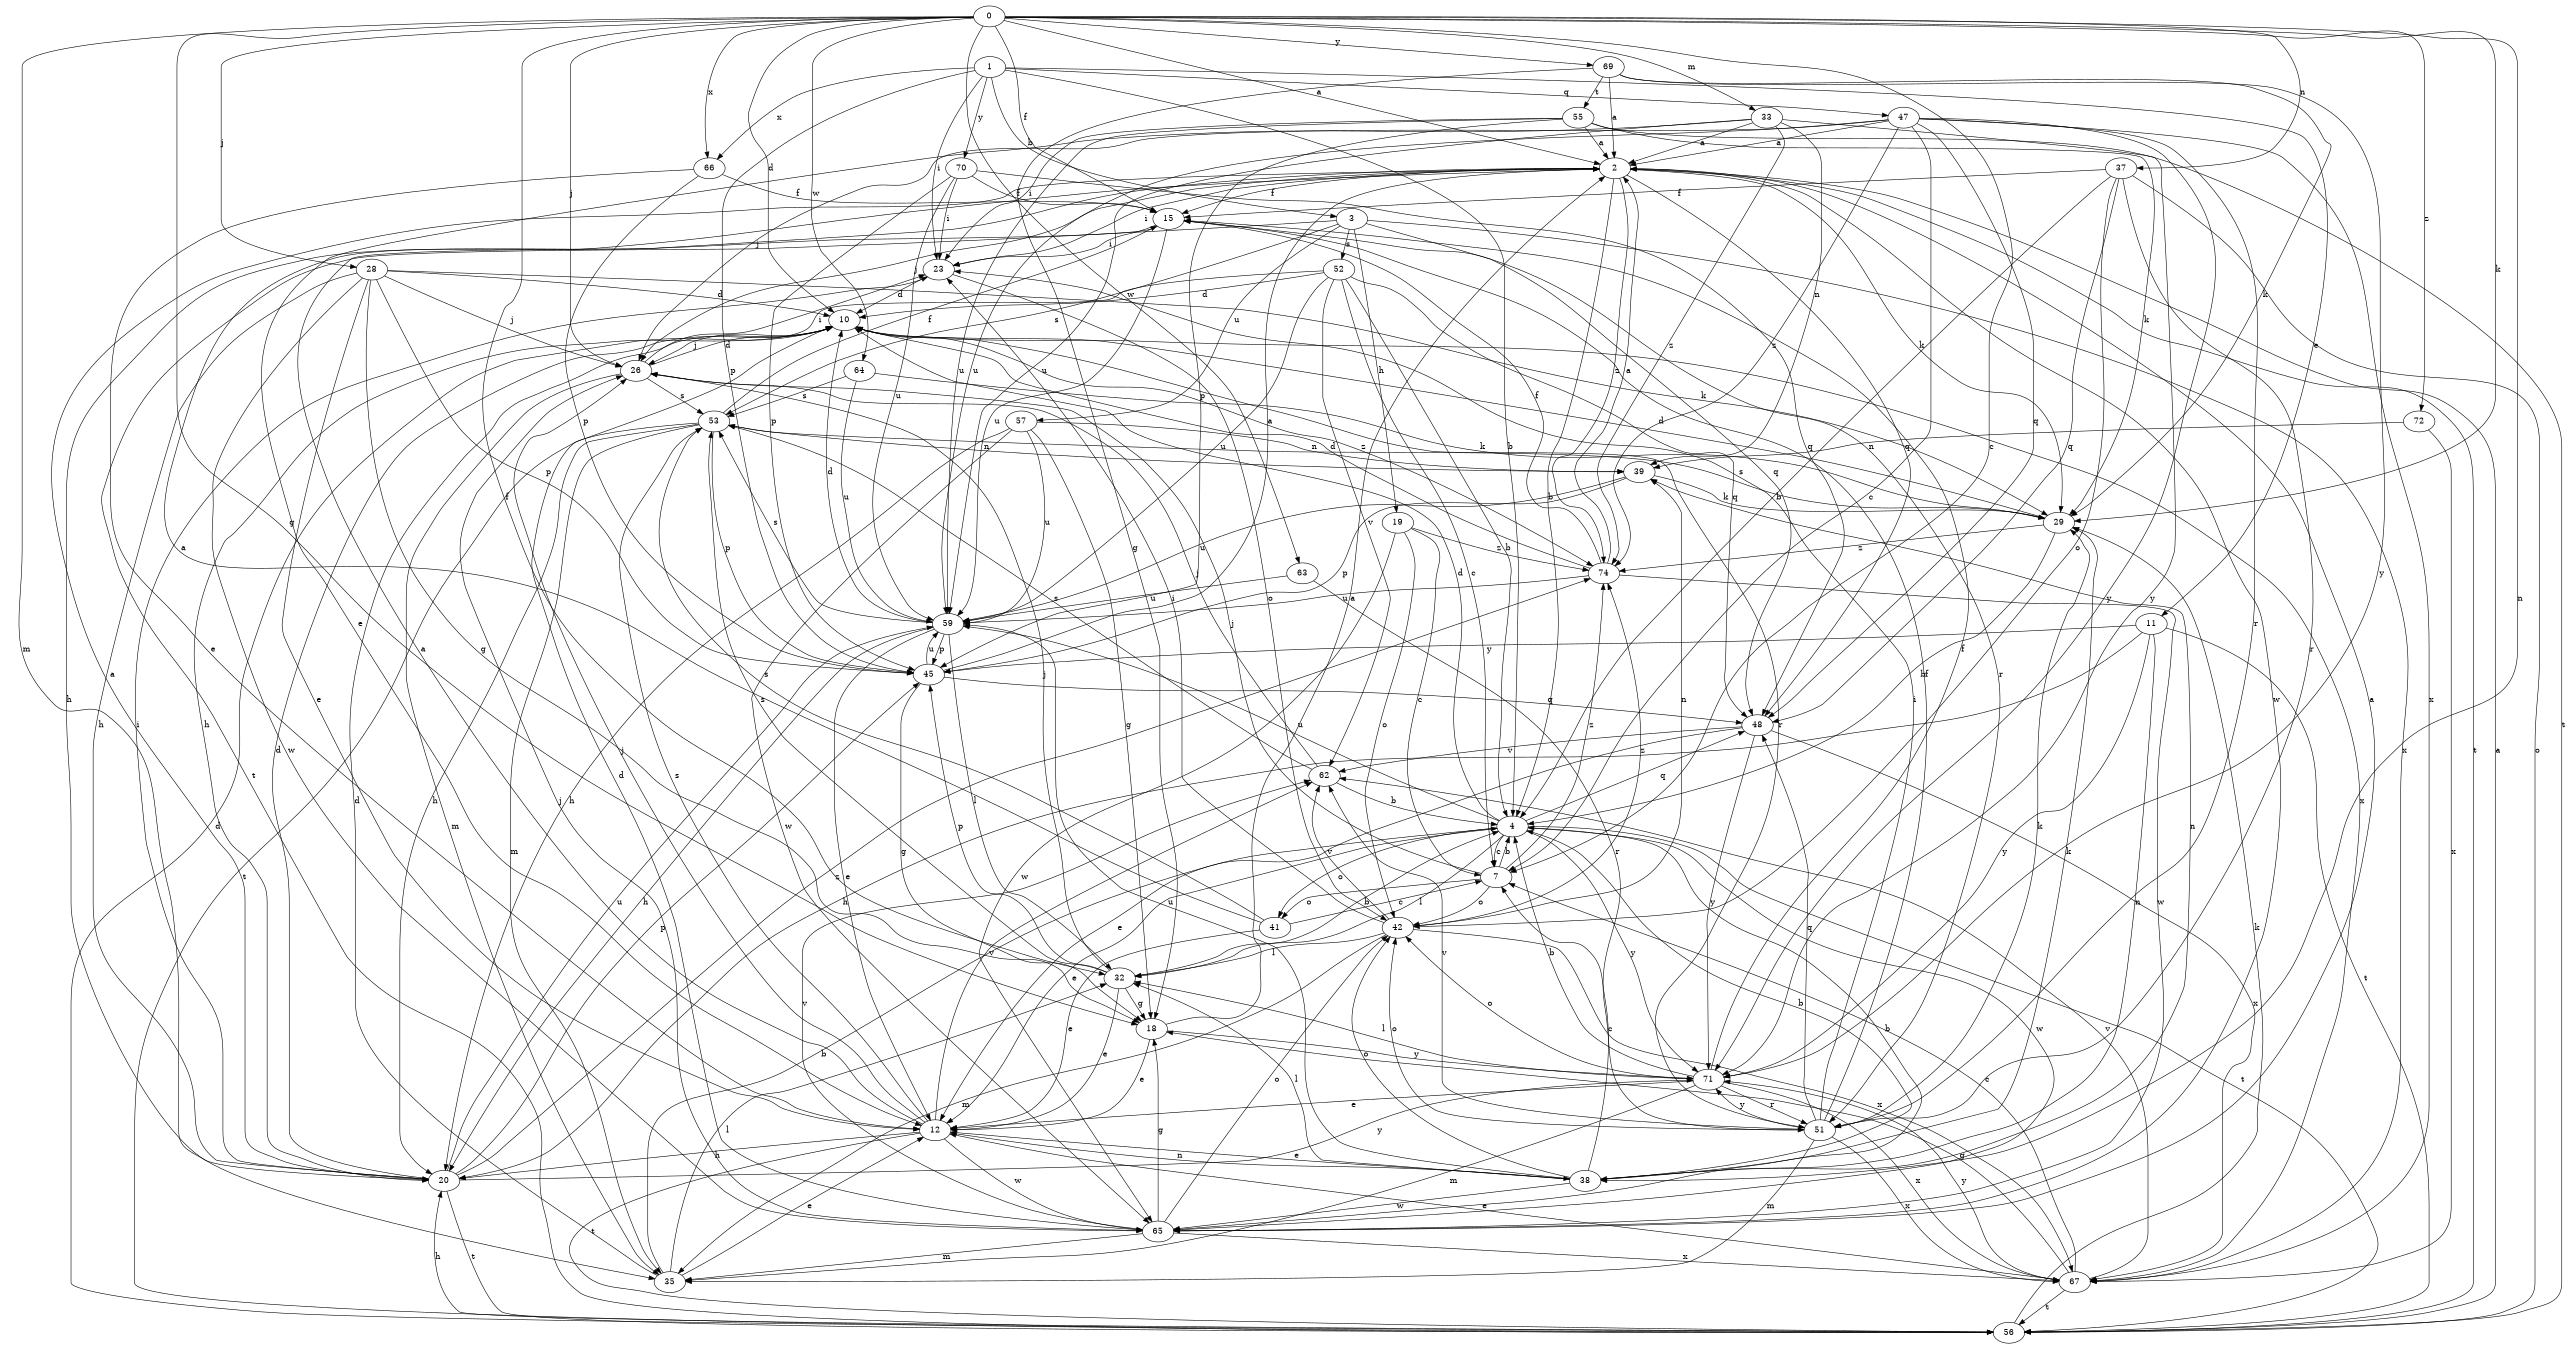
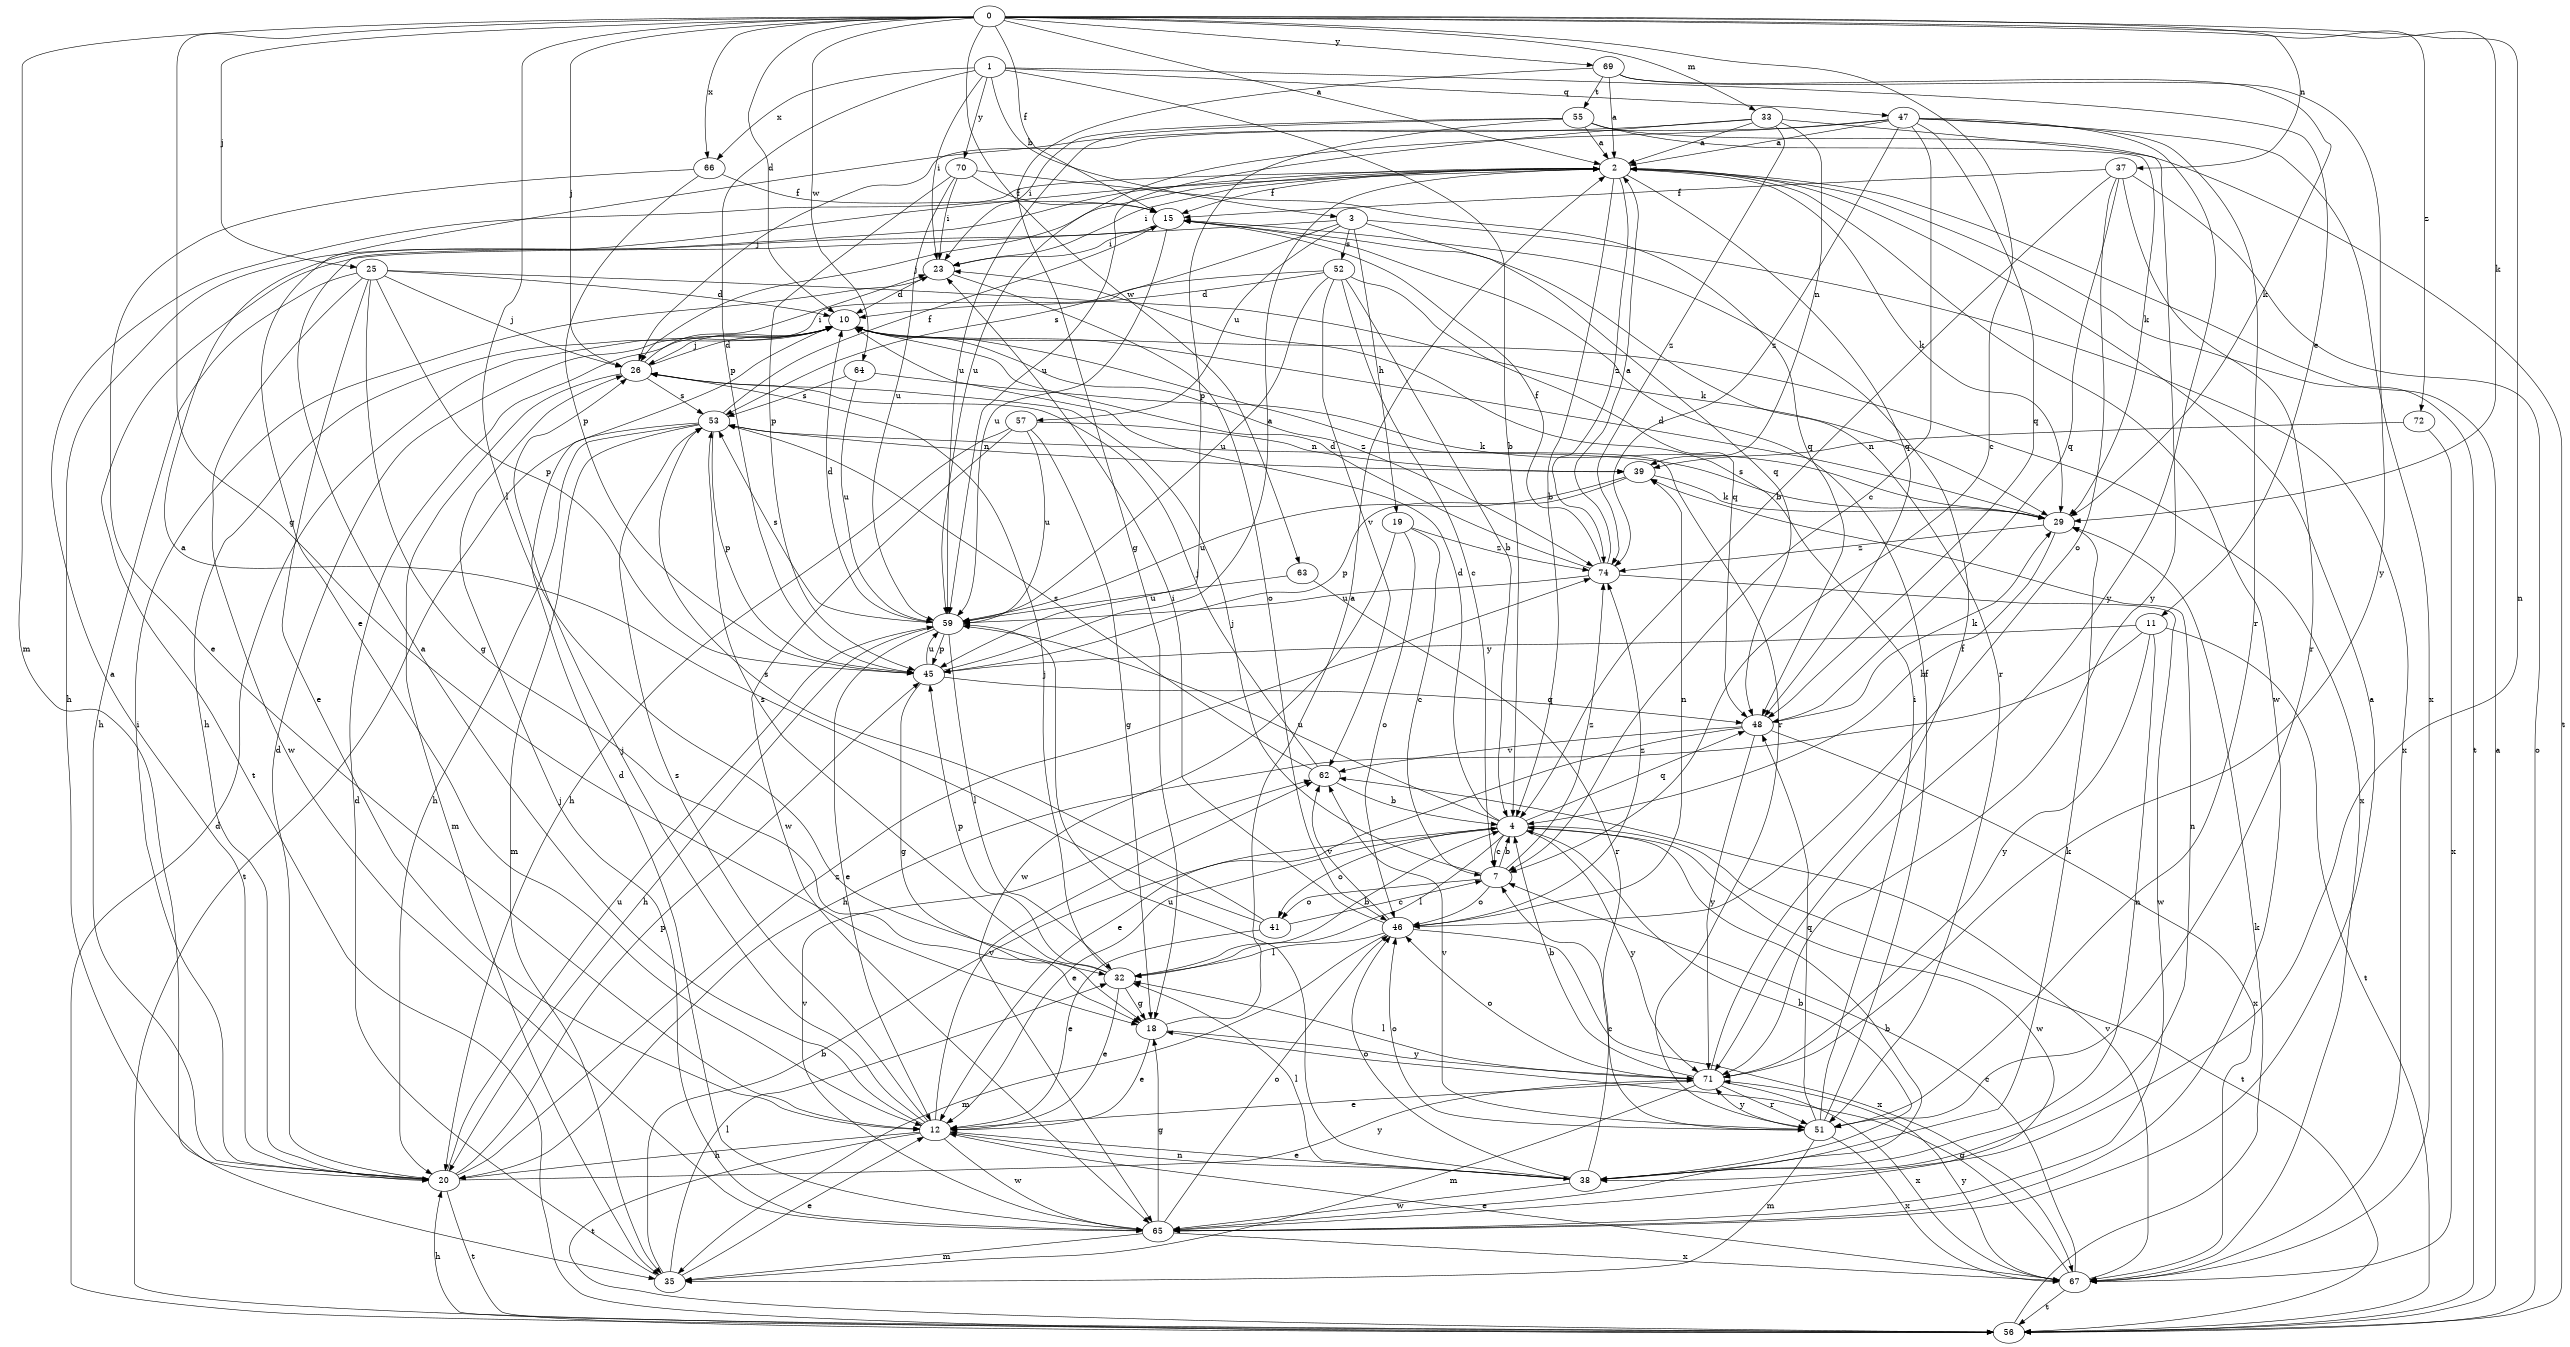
node "28": label "28" -> "25"
edge "0" -> "32": label "f" -> "l"
edge "51" -> "29": now "48" -> "29"
node "42": label "42" -> "46"
